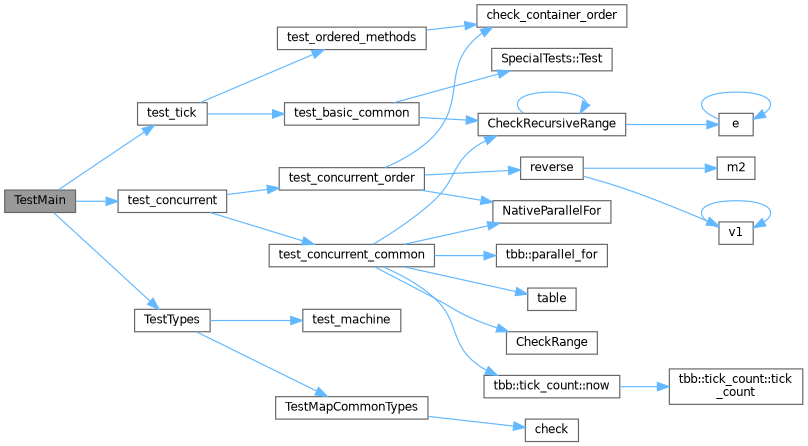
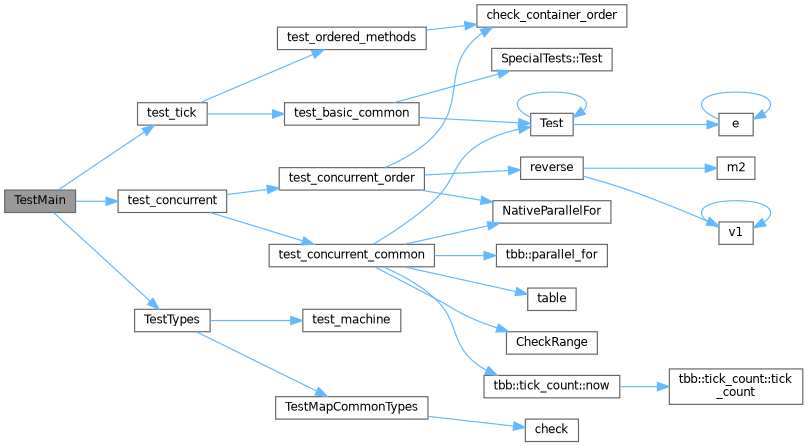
node "CheckRecursiveRange": label "CheckRecursiveRange" -> "Test"
